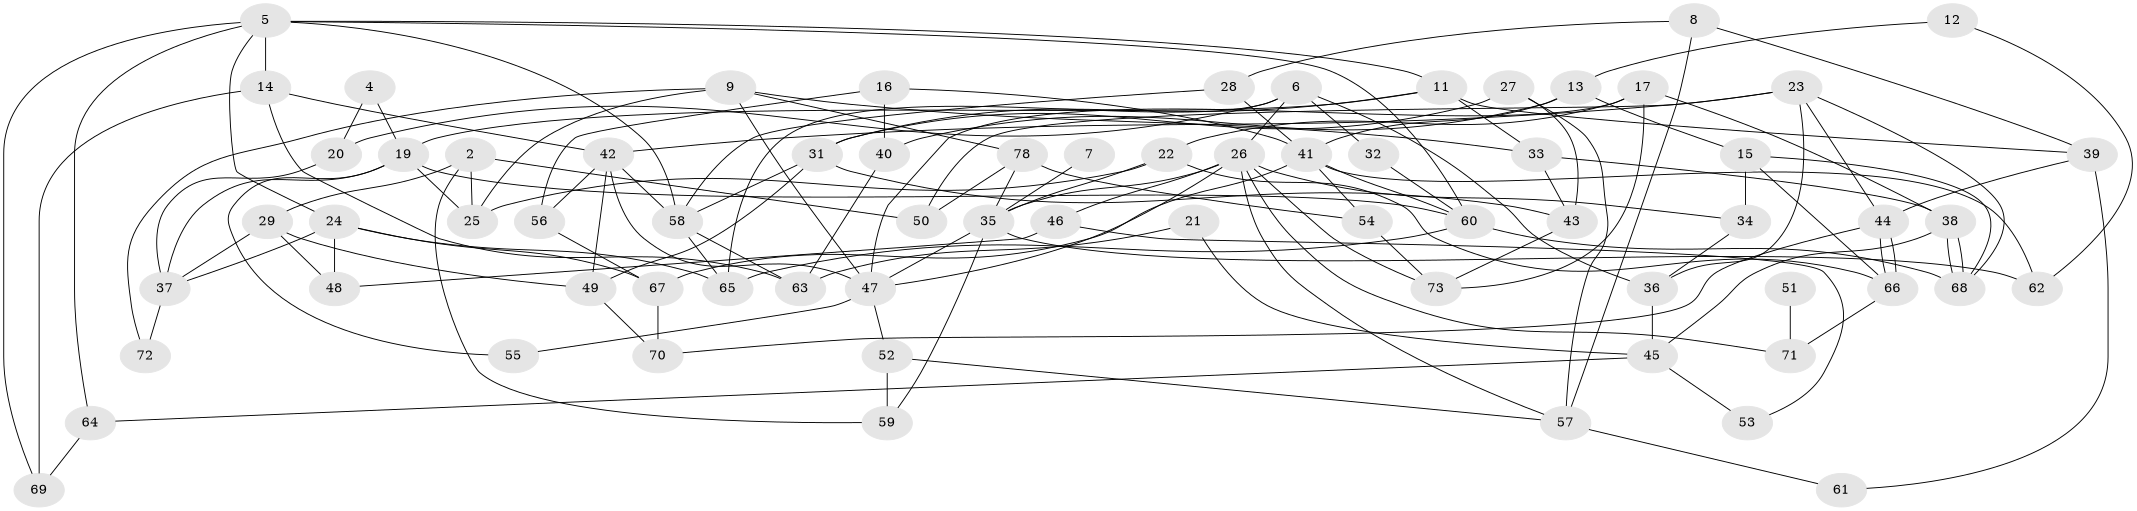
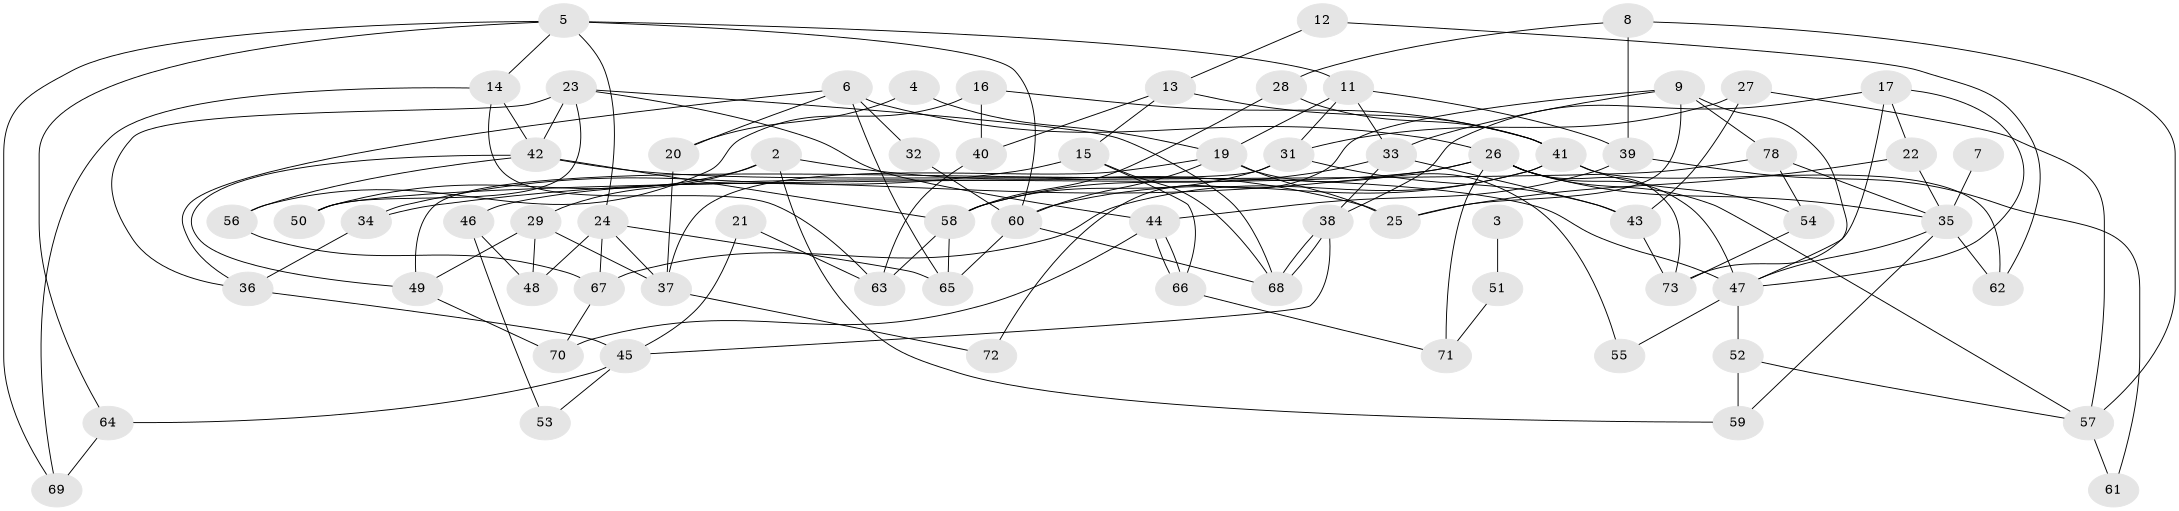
edge "5" -- "58": now "33" -- "58"
node "3": added
edge "22" -- "66": removed
